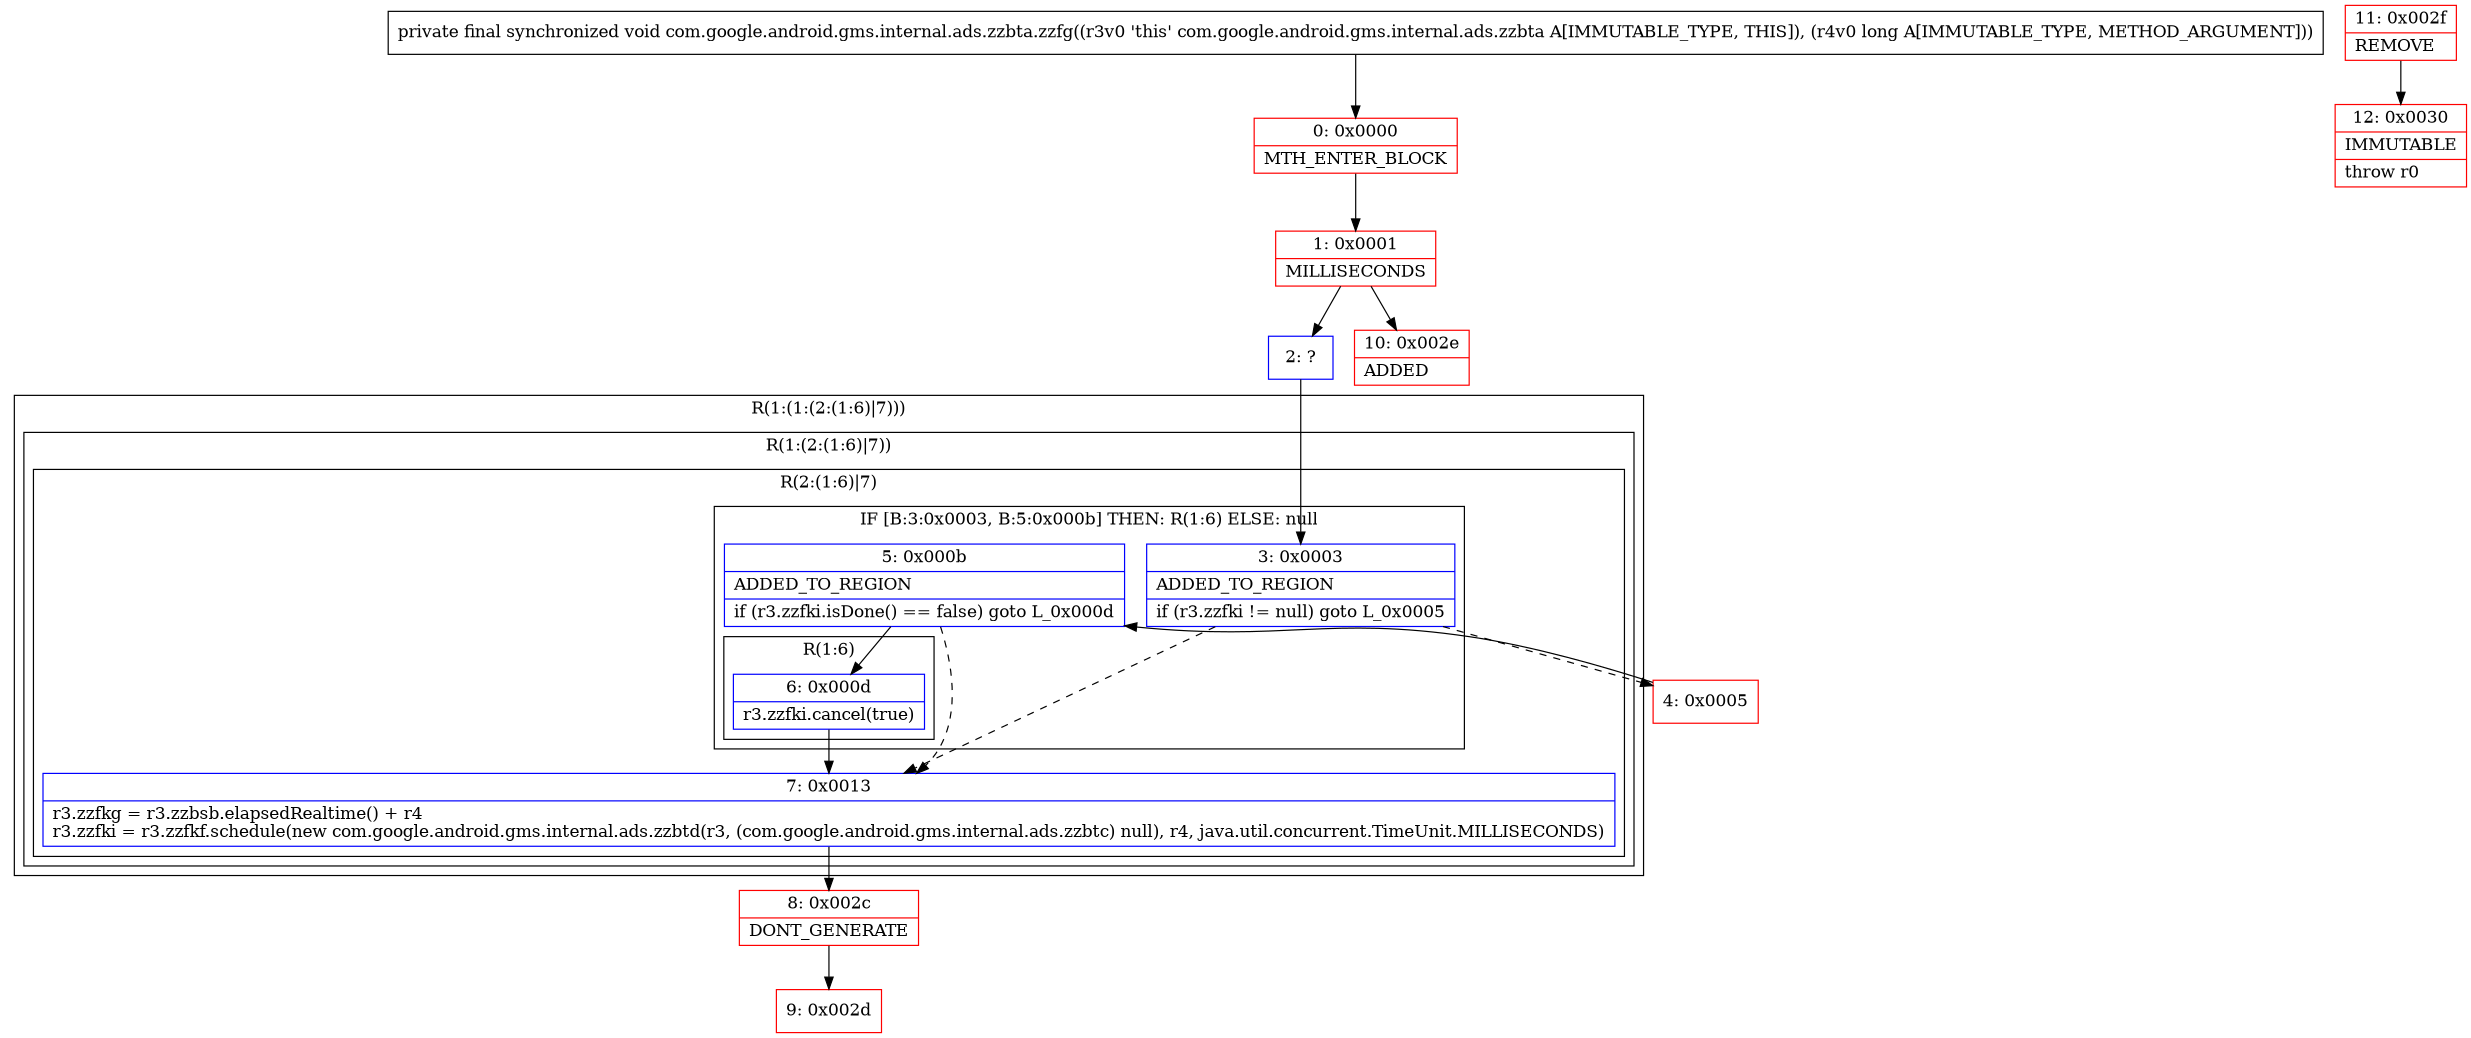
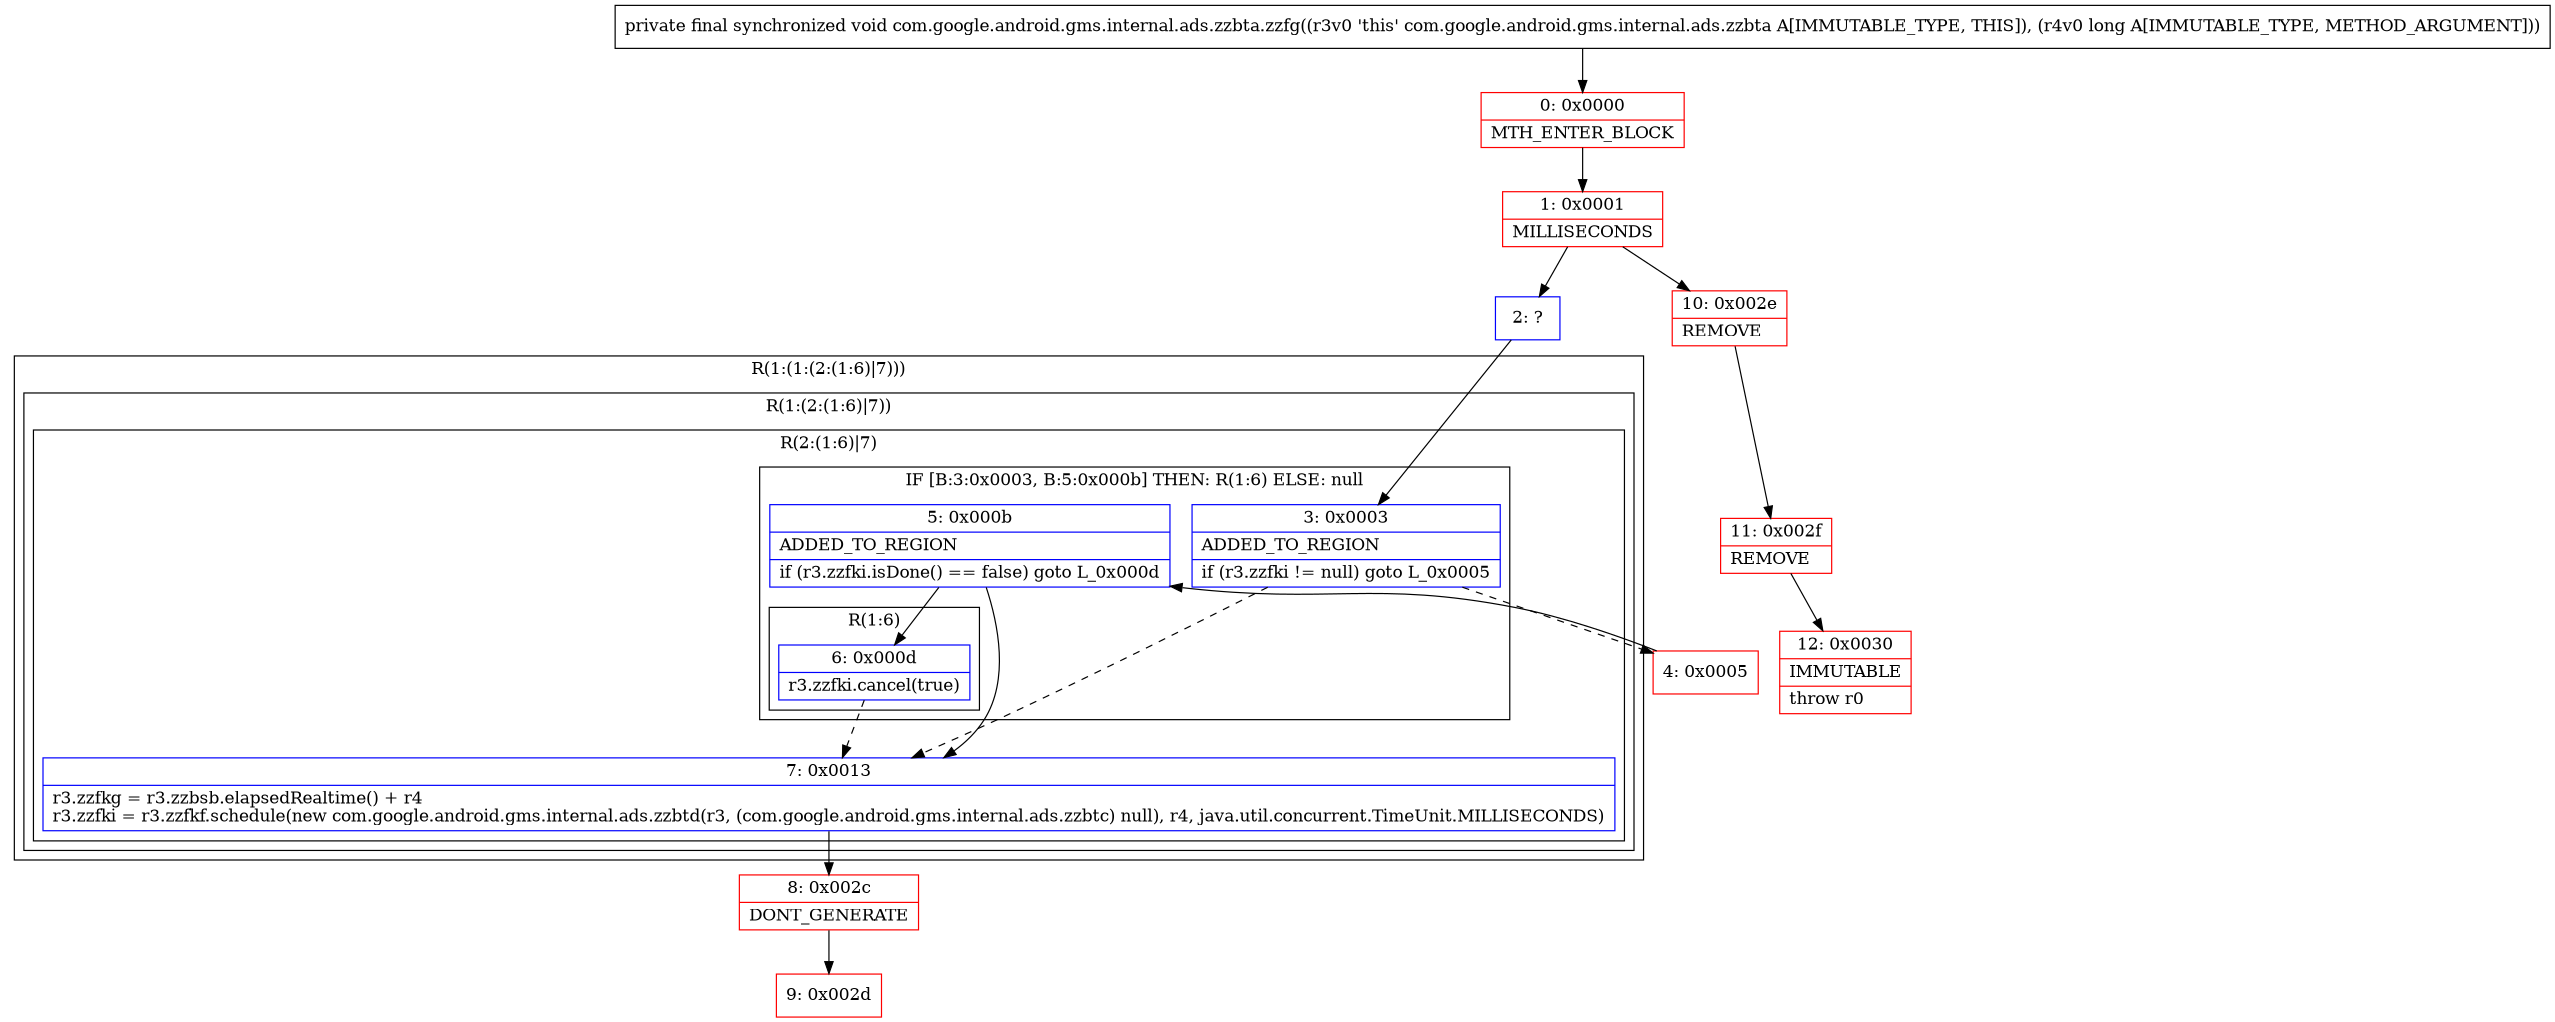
node "10: 0x002e": text "ADDED" -> "REMOVE"
edge "10: 0x002e" -> "11: 0x002f": added
edge "5: 0x000b" -> "7: 0x0013": style dashed -> solid
edge "6: 0x000d" -> "7: 0x0013": style solid -> dashed
